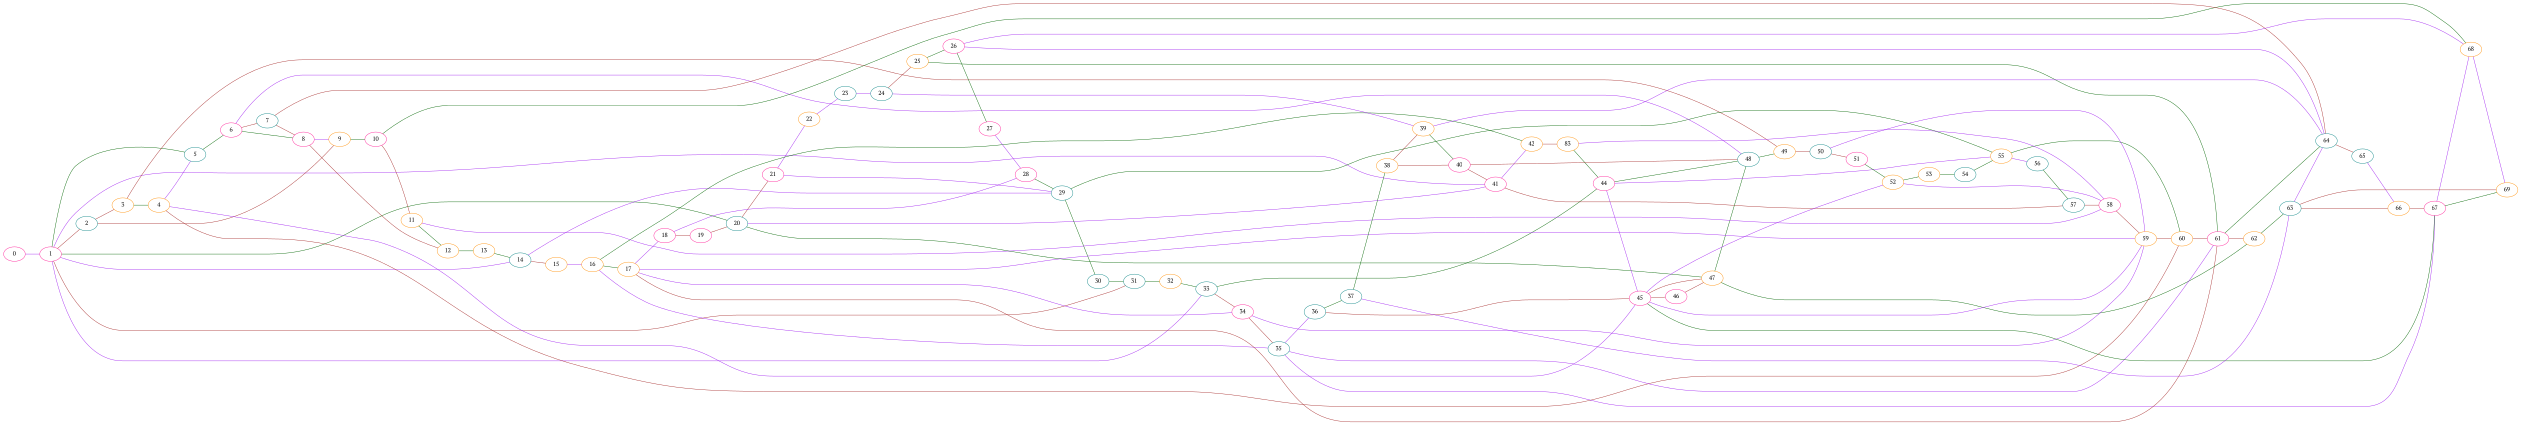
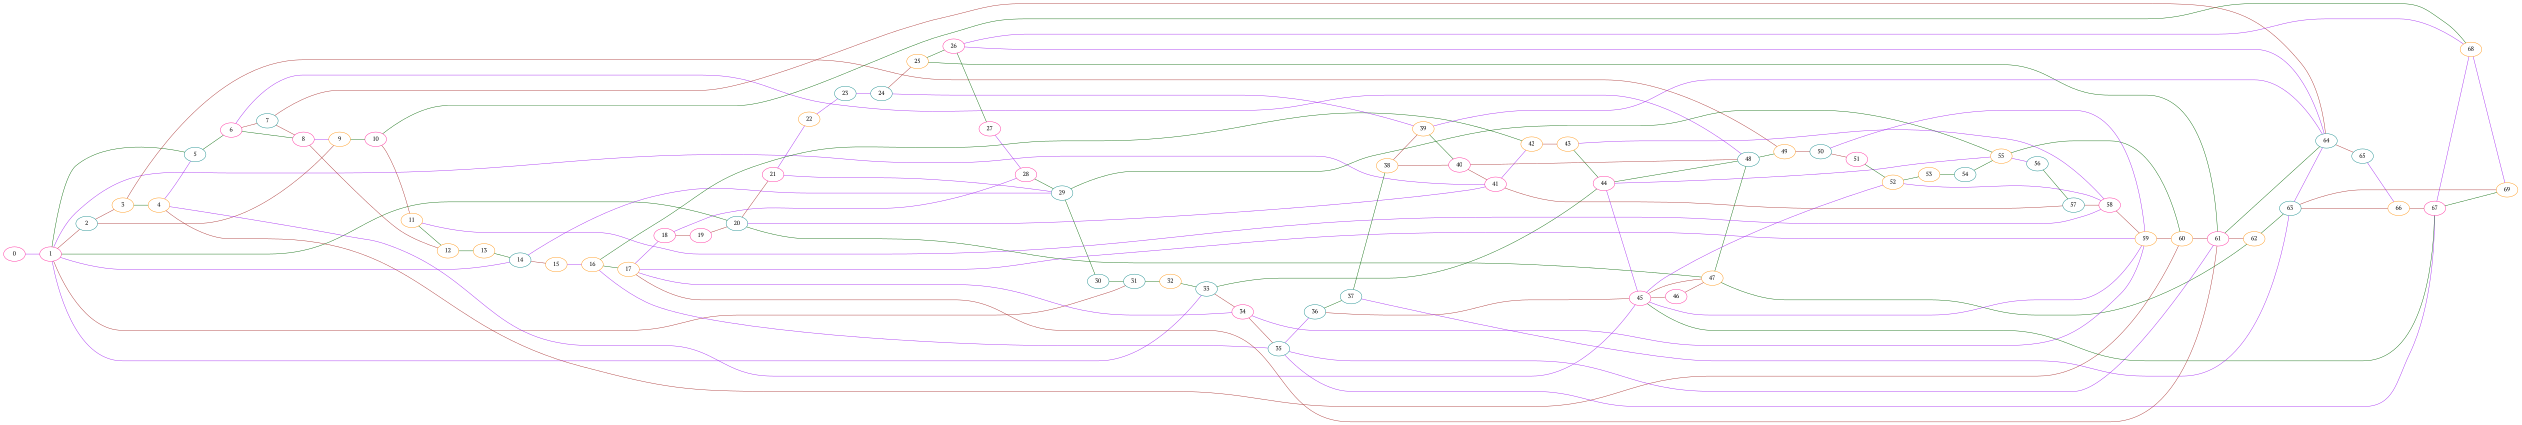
node "83": label "83" -> "43"
